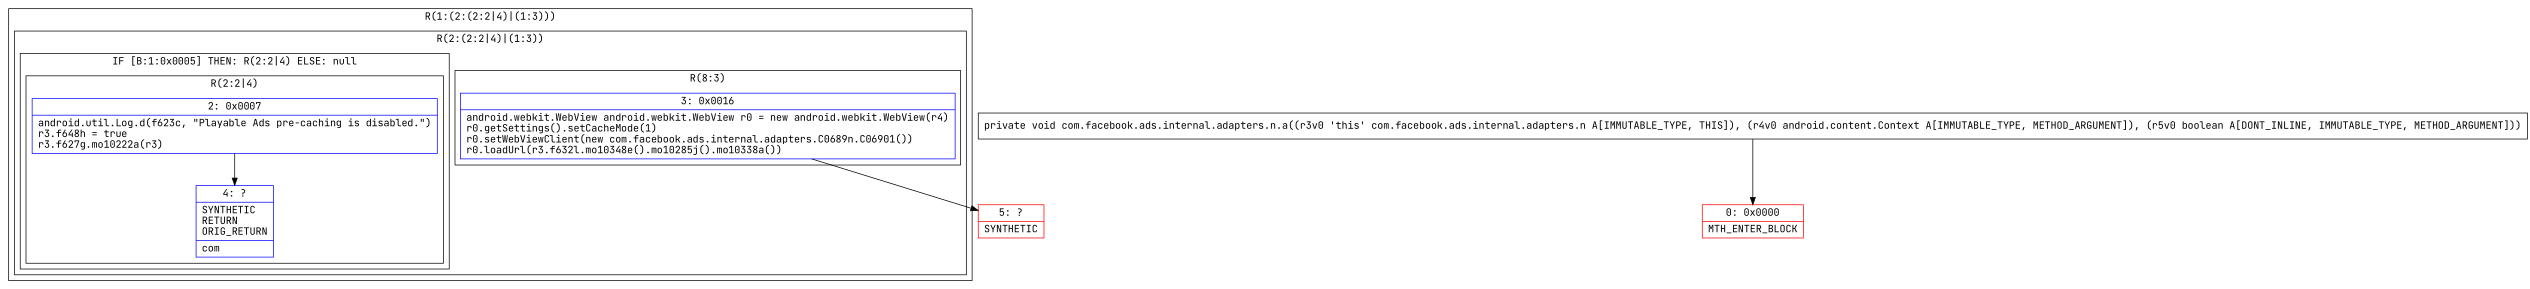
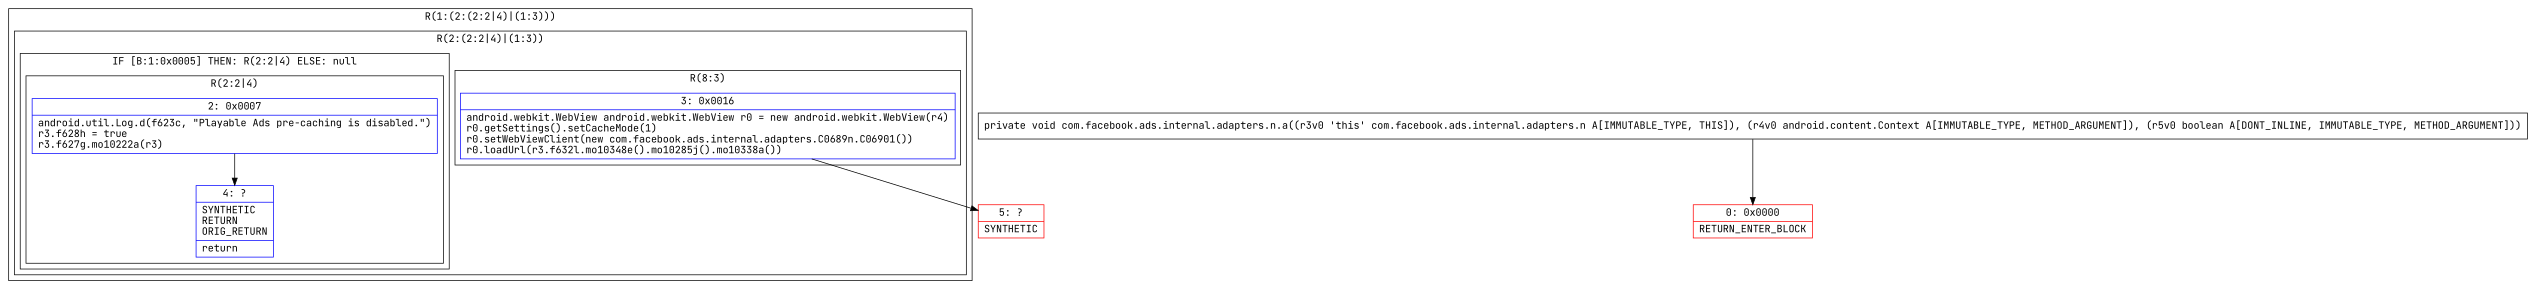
node "2: 0x0007": text "r3.f648h = true" -> "r3.f628h = true"
node "0: 0x0000": text "MTH_ENTER_BLOCK" -> "RETURN_ENTER_BLOCK"
node "4: ?": text "com" -> "return"
